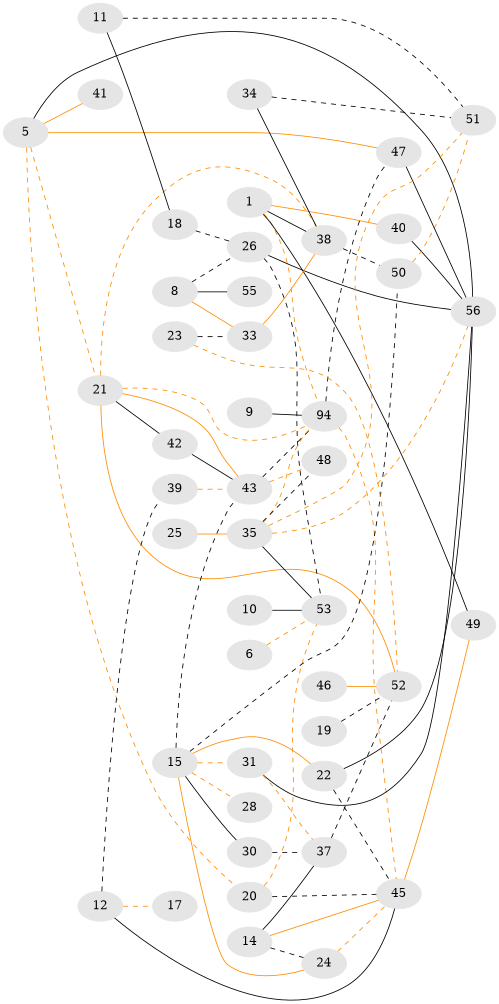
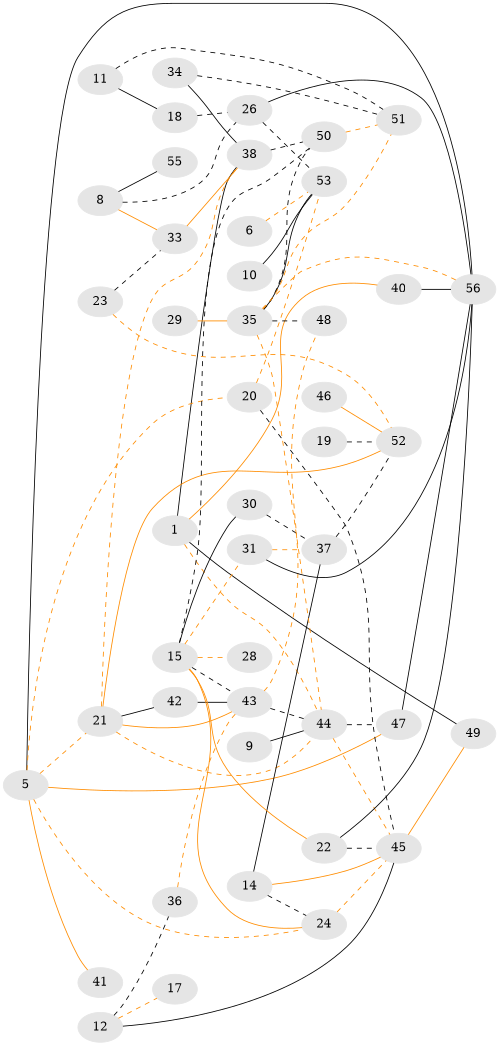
edge "50" -- "35": added
node "94": label "94" -> "44"
node "39": label "39" -> "36"
node "25": label "25" -> "29"
edge "5" -- "24": added
